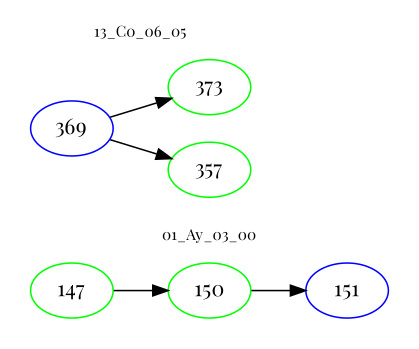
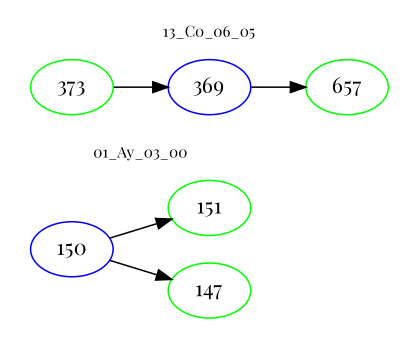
edge "369" -> "373": reversed
node "357": label "357" -> "657"
edge "147" -> "150": reversed
node "150": color green -> blue
node "151": color blue -> green
